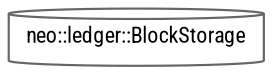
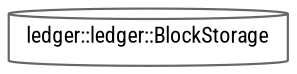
node "neo::ledger::BlockStorage": label "neo::ledger::BlockStorage" -> "ledger::ledger::BlockStorage"
